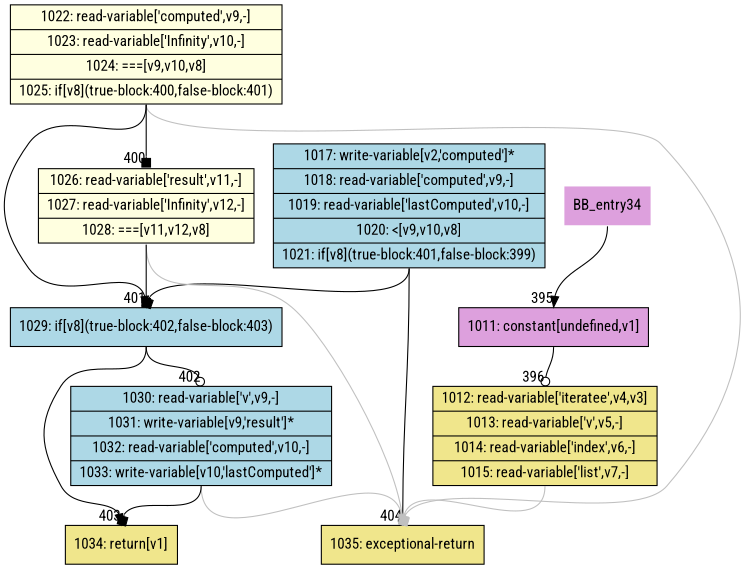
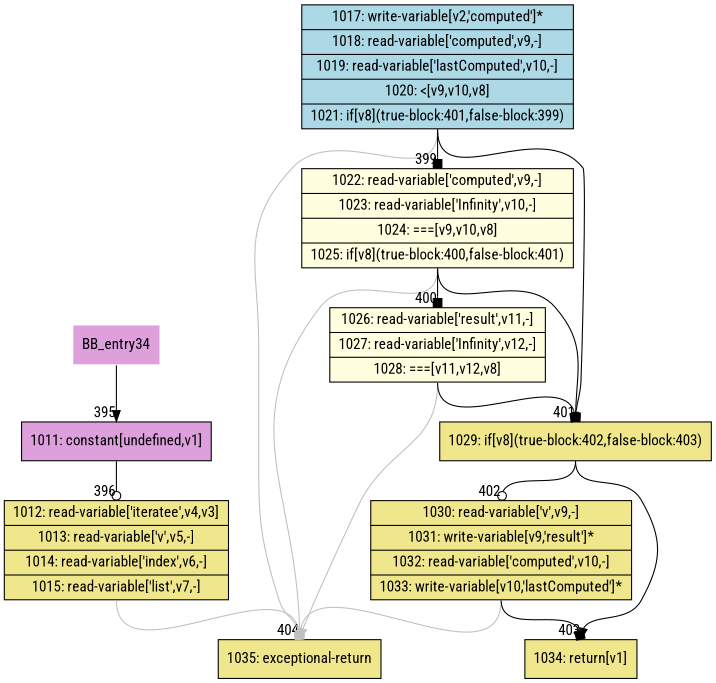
edge "1017: write-variable[v2,'computed']*" -> "1022: read-variable['computed',v9,-]": added
edge "1022: read-variable['computed',v9,-]" -> "1029: if[v8](true-block:402,false-block:403)": arrowhead normal -> odot
node "1029: if[v8](true-block:402,false-block:403)": fillcolor lightblue -> khaki
edge "1017: write-variable[v2,'computed']*" -> "1035: exceptional-return": color black -> gray
node "1030: read-variable['v',v9,-]": fillcolor lightblue -> khaki
